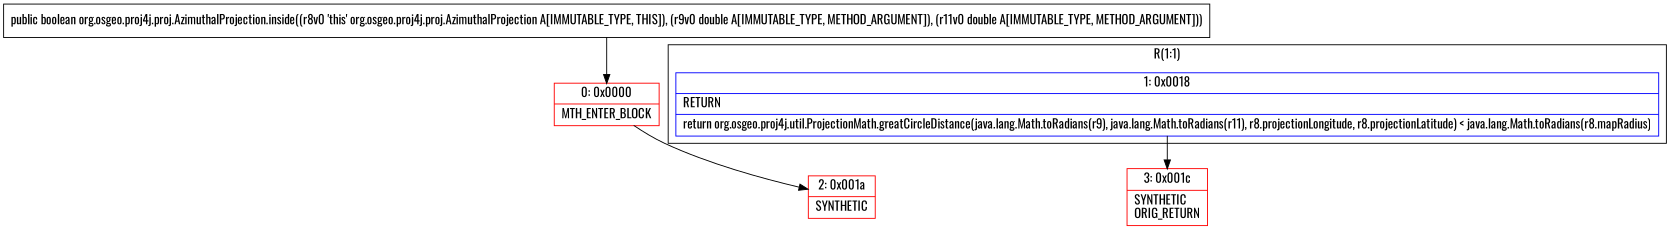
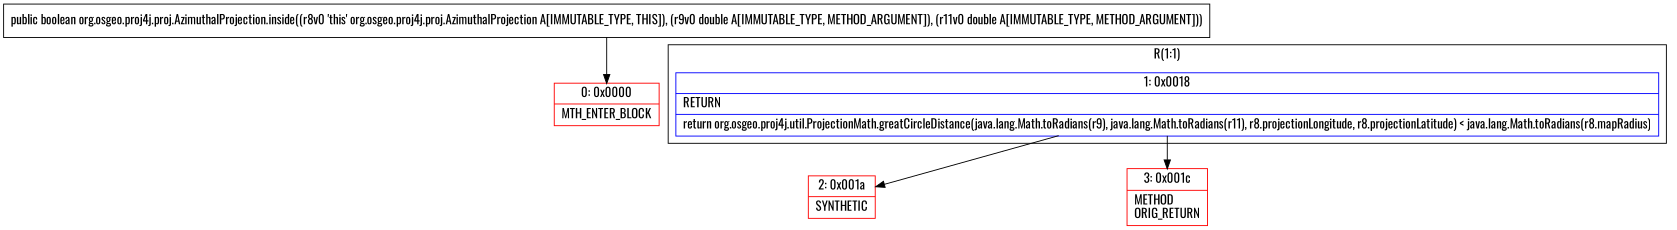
edge "0: 0x0000" -> "2: 0x001a": now "1: 0x0018" -> "2: 0x001a"
node "3: 0x001c": text "SYNTHETIC" -> "METHOD"
